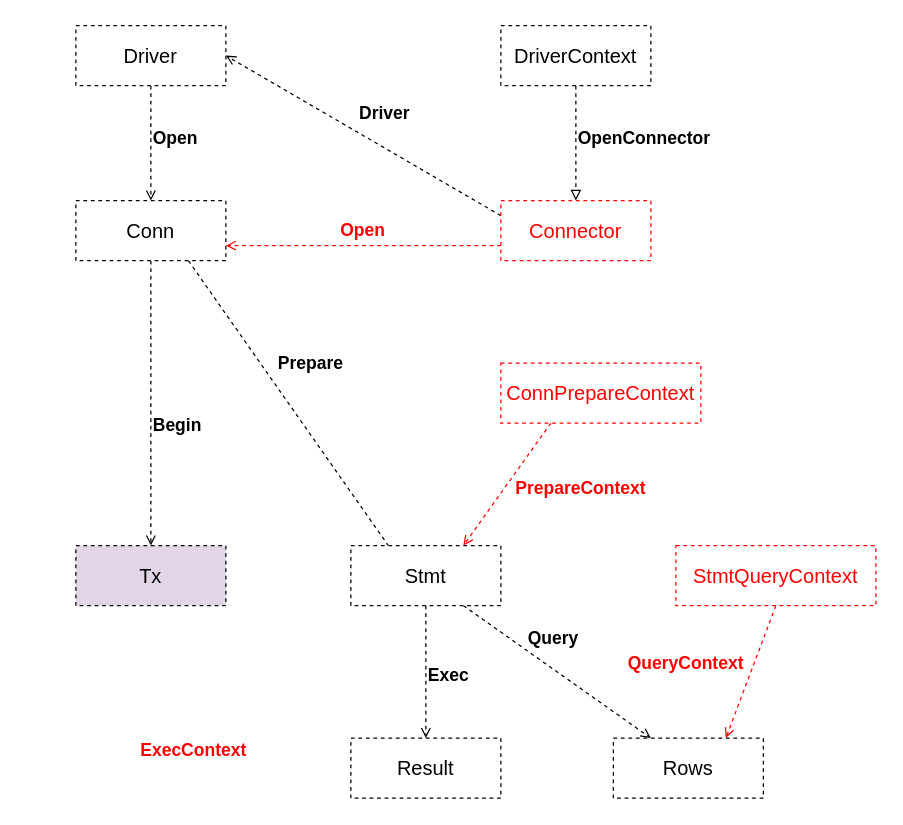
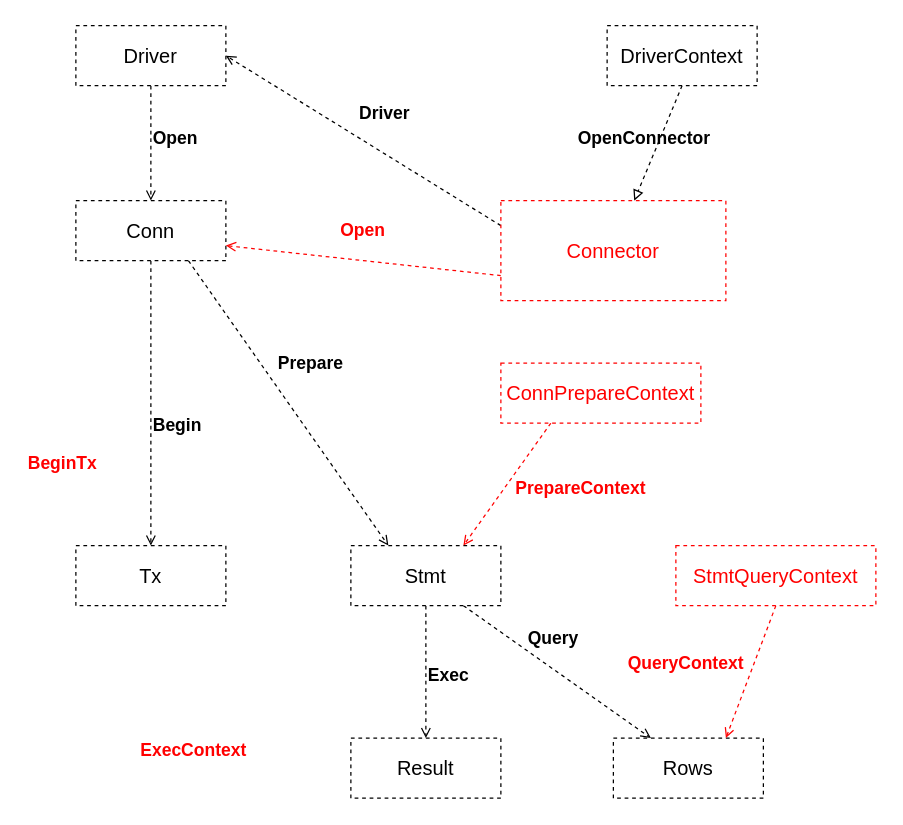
node "DriverContext": moved (576, 56) -> (682, 56)
node "Connector": size 150x60 -> 225x100
node "BeginTx": added
edge "Conn" -- "Stmt": arrowhead none -> open
node "Tx": fillcolor #e1d5e7 -> #ffffff
